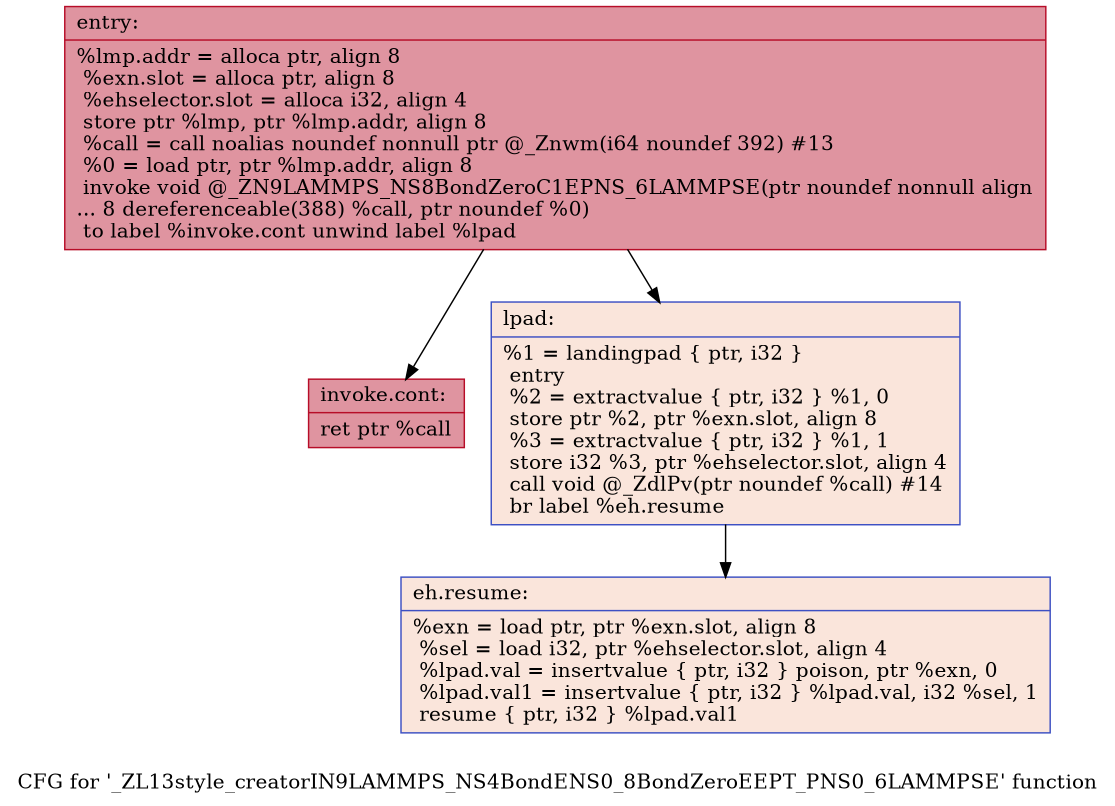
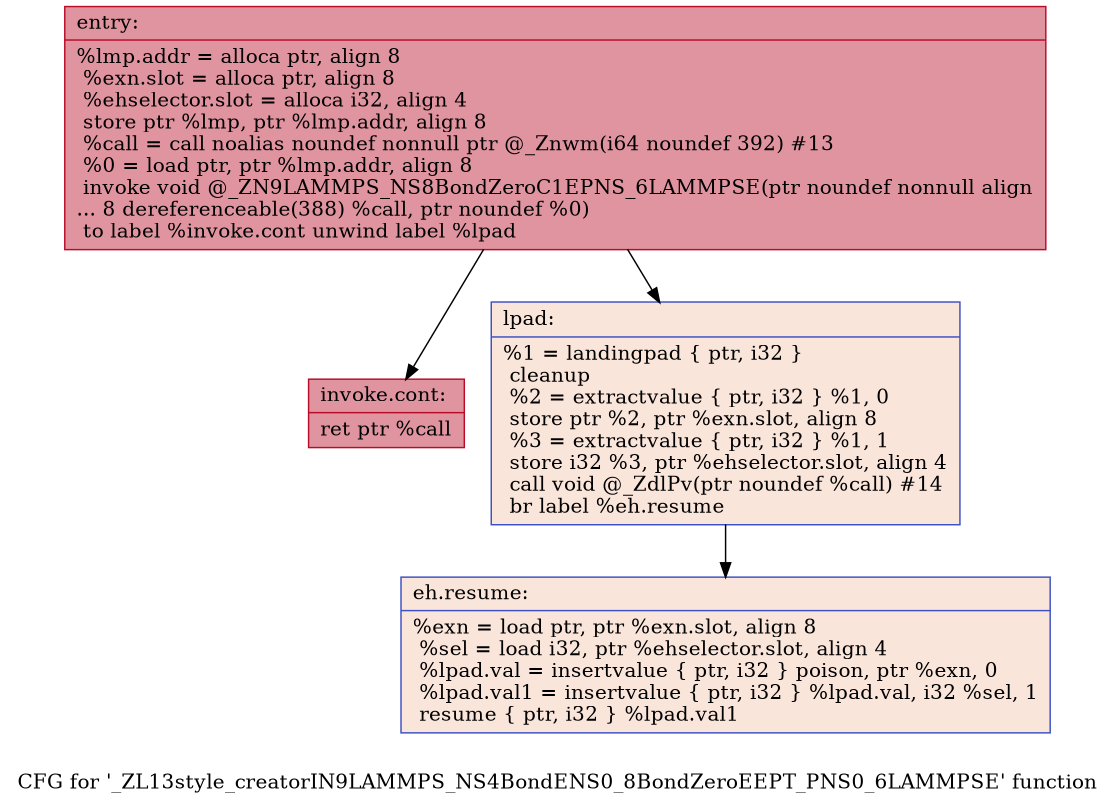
node "lpad:": text "entry" -> "cleanup"
